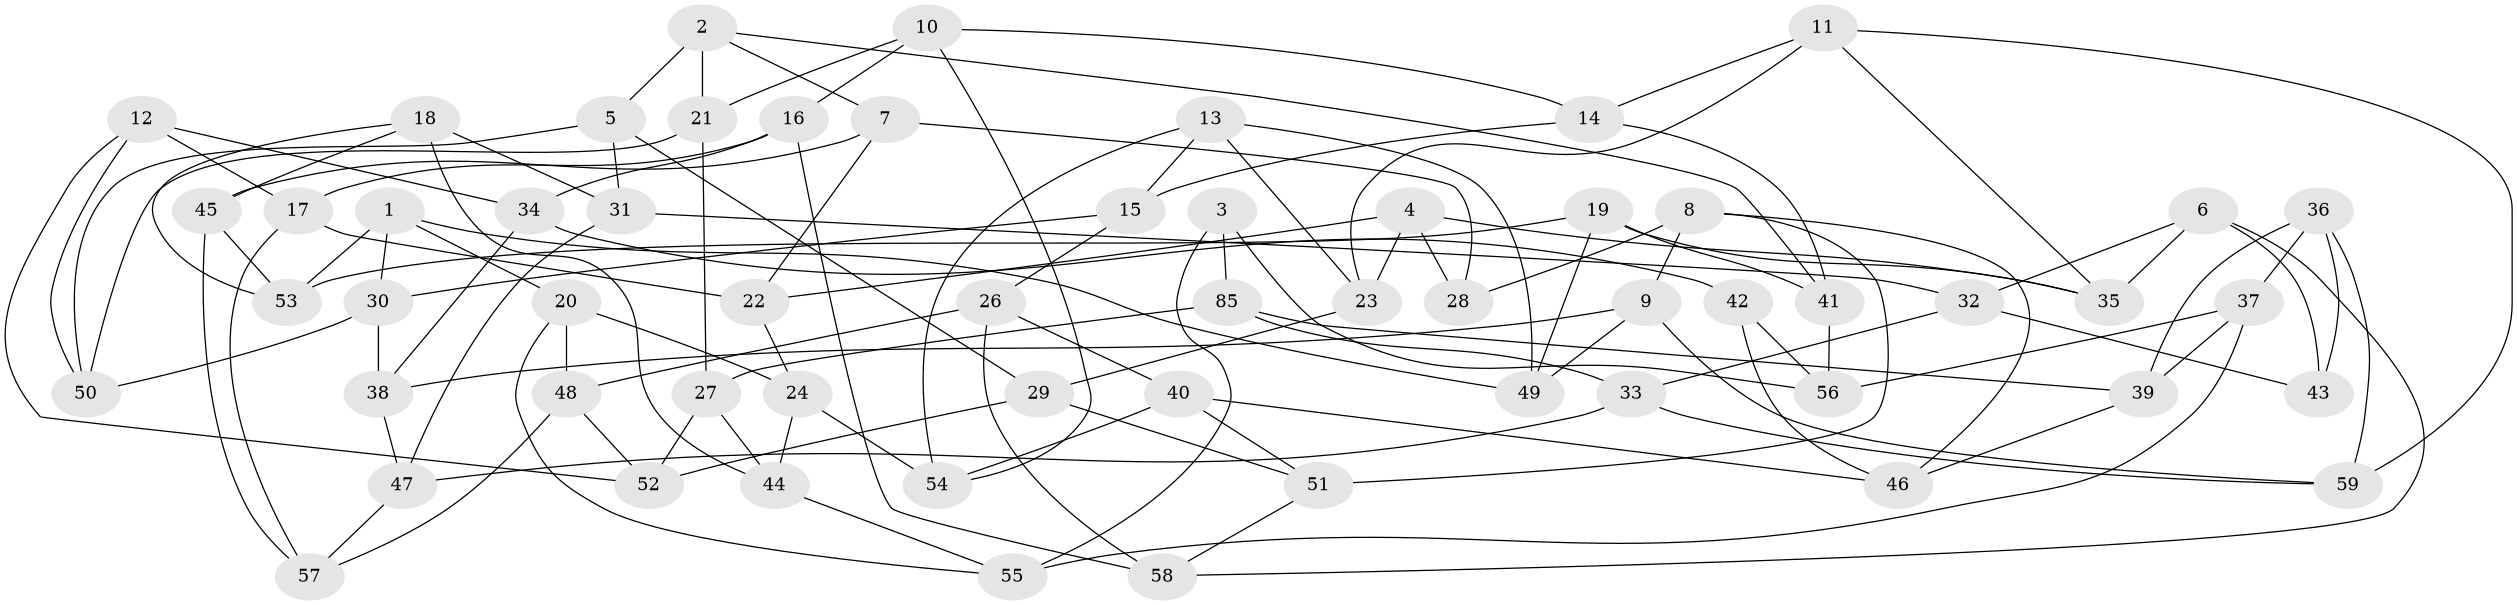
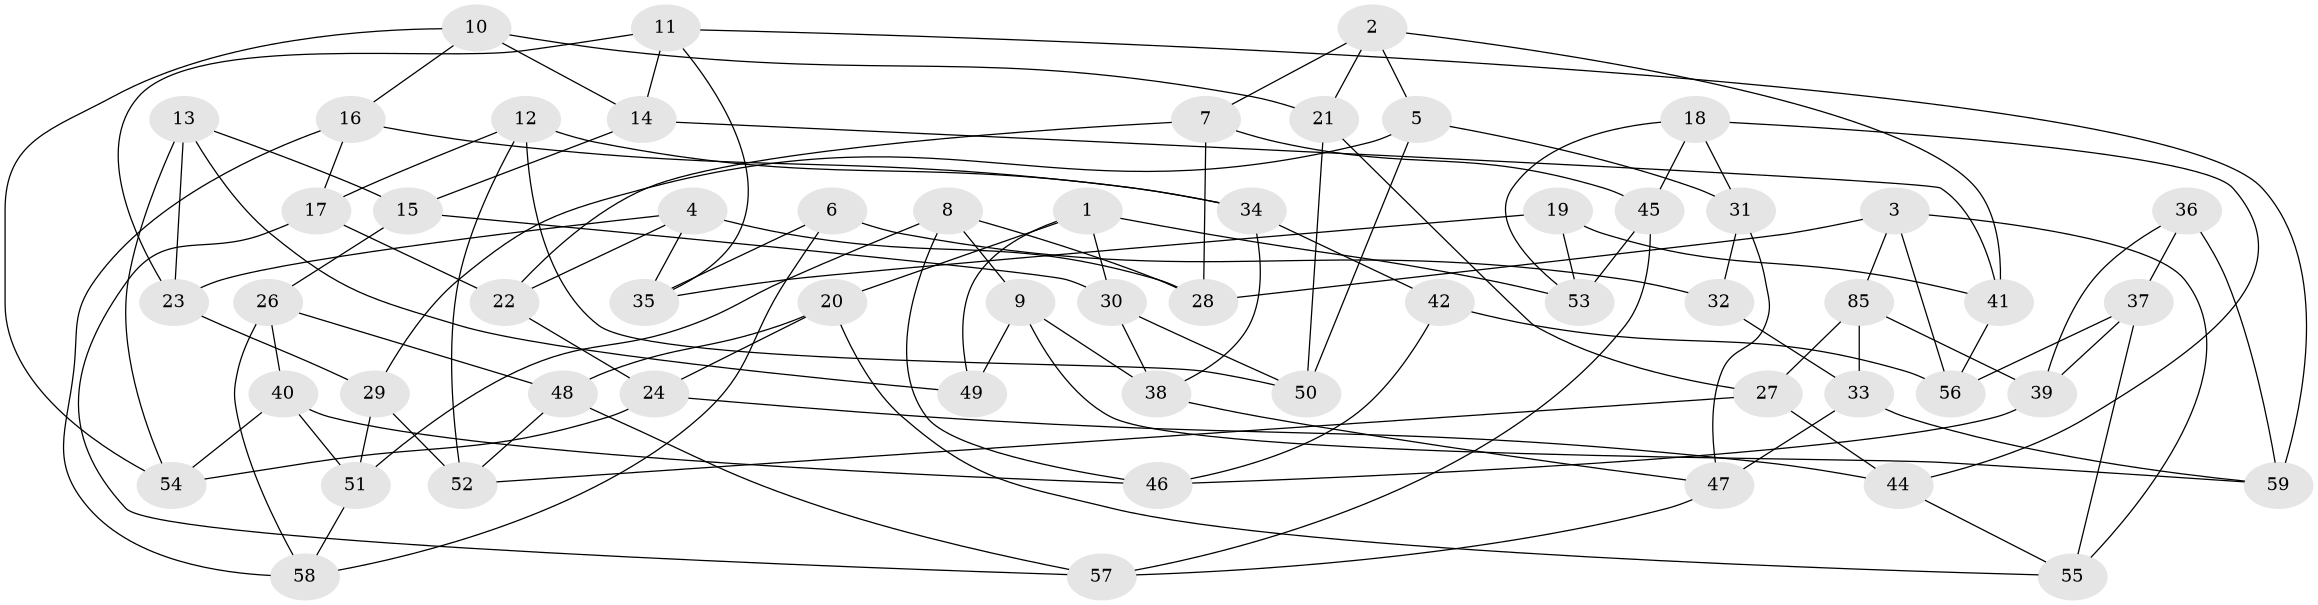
edge "3" -- "28": added
edge "19" -- "49": removed
node "43": removed
